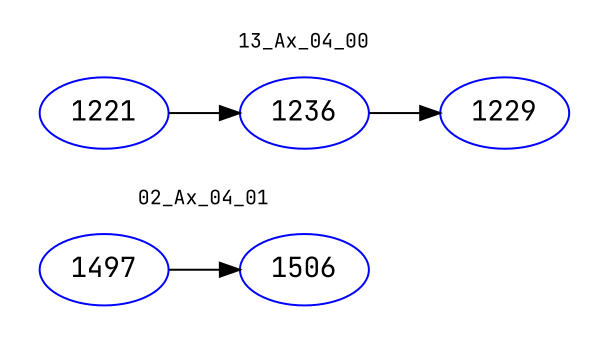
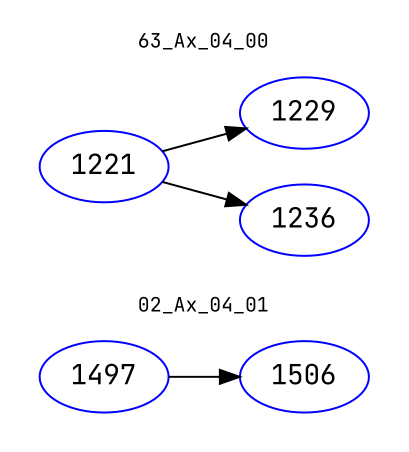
cluster "13_Ax_04_00": label "13_Ax_04_00" -> "63_Ax_04_00"
edge "1236" -> "1229": now "1221" -> "1229"
